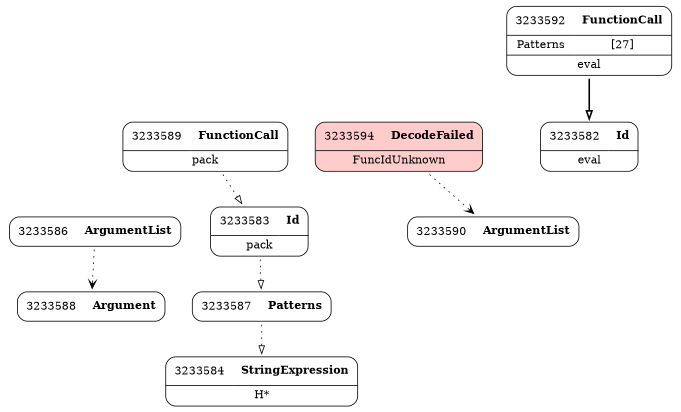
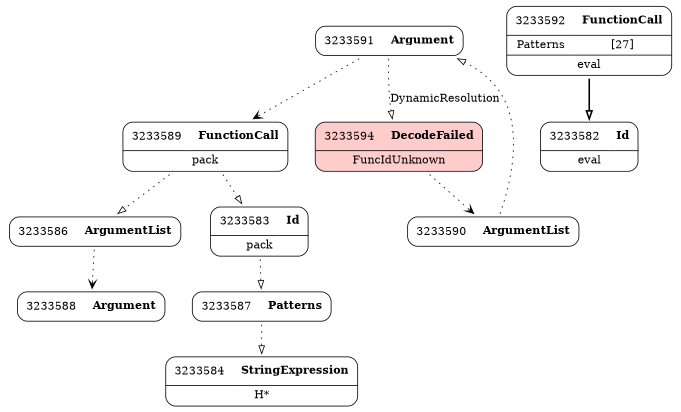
node "3233591": added
edge "3233589" -> "3233586": added
